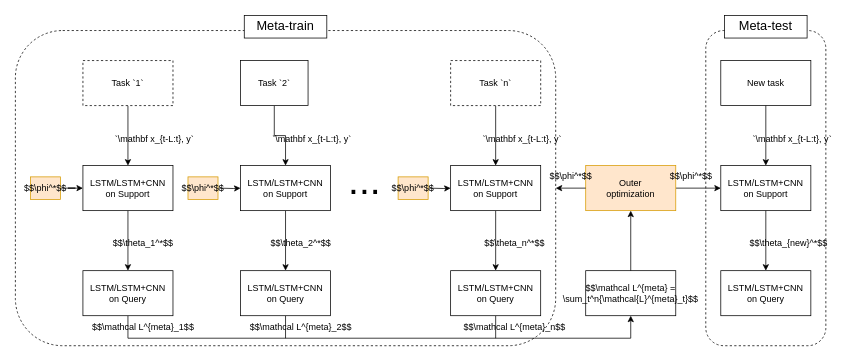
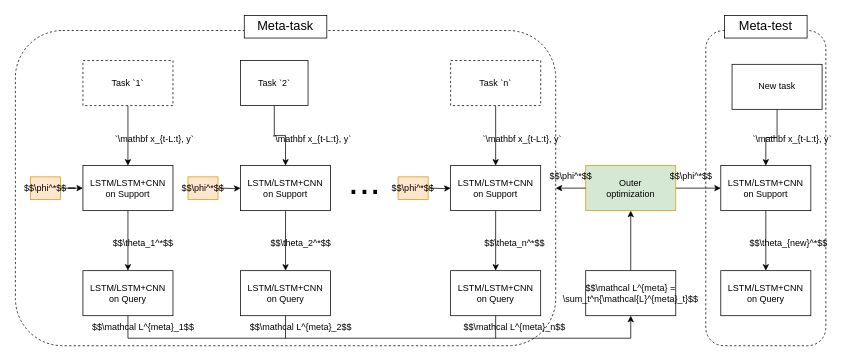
node "Meta-train": label "Meta-train" -> "Meta-task"
node "New task": moved (765, 83) -> (777, 87)
node "Outer optimization": fillcolor #ffe6cc -> #d5e8d4
